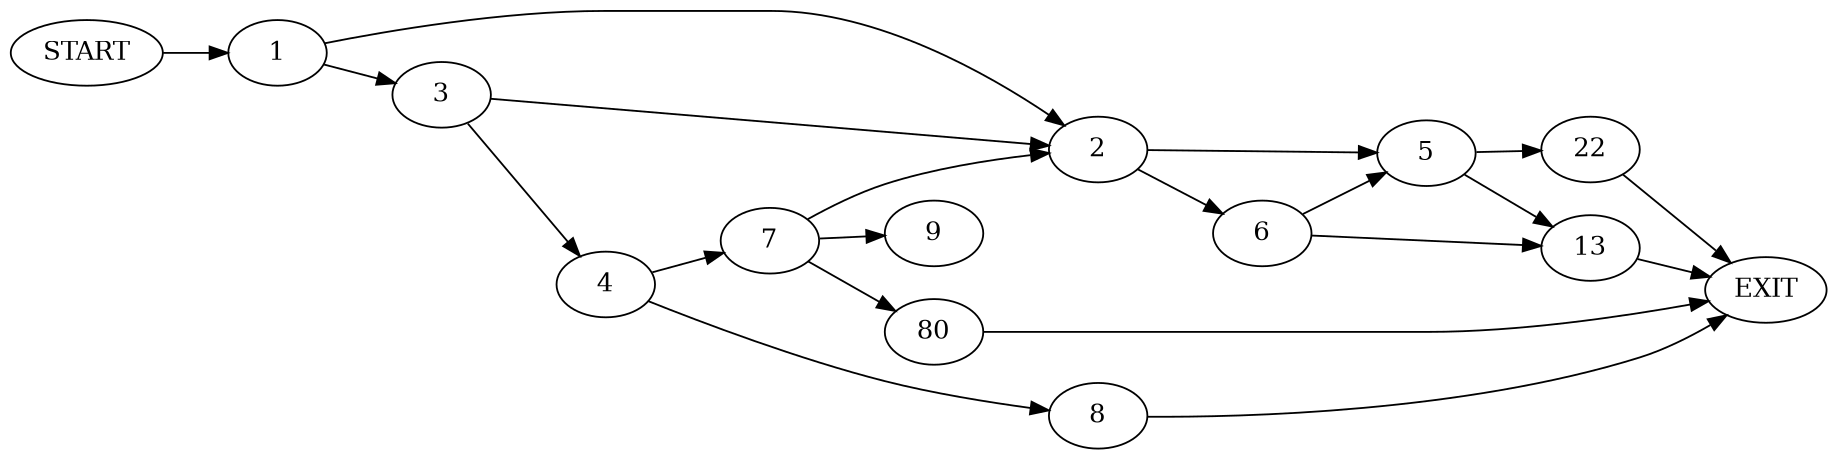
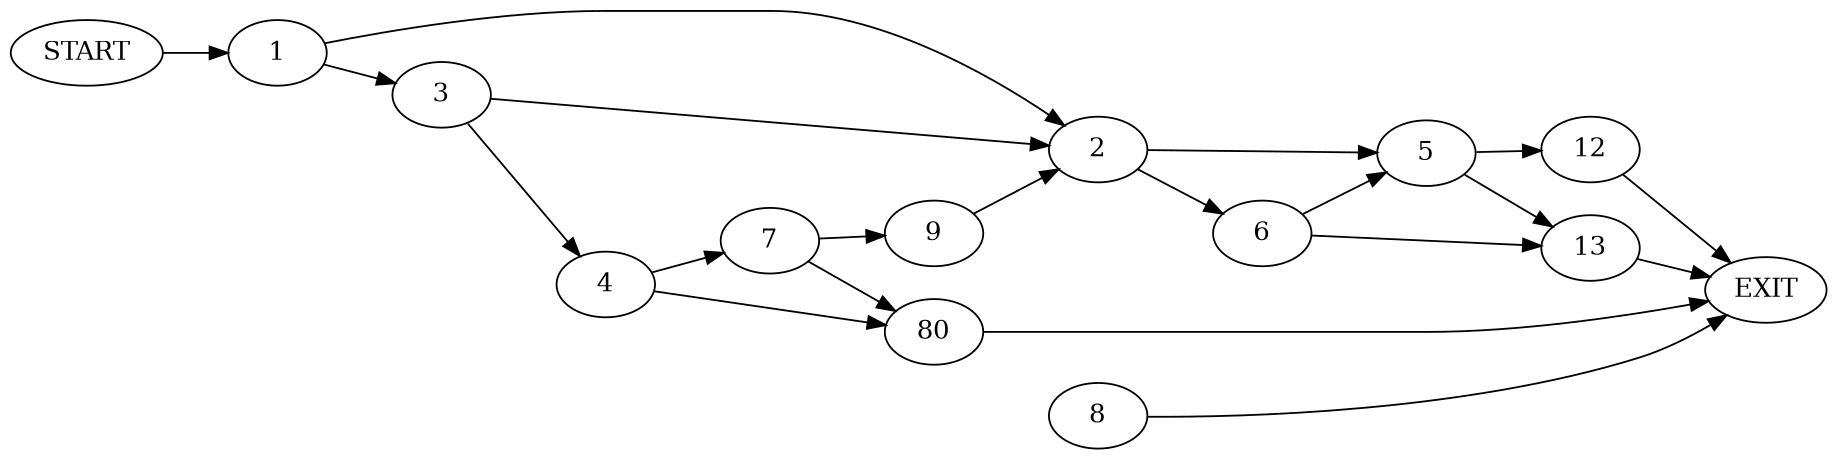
node "22": label "22" -> "12"
edge "7" -> "2": now "9" -> "2"
edge "4" -> "8": now "4" -> "80"
